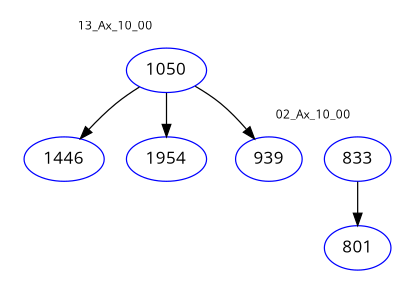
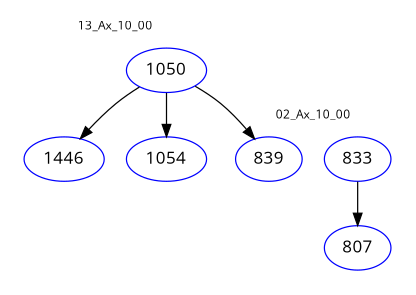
node "1954": label "1954" -> "1054"
node "939": label "939" -> "839"
node "801": label "801" -> "807"
